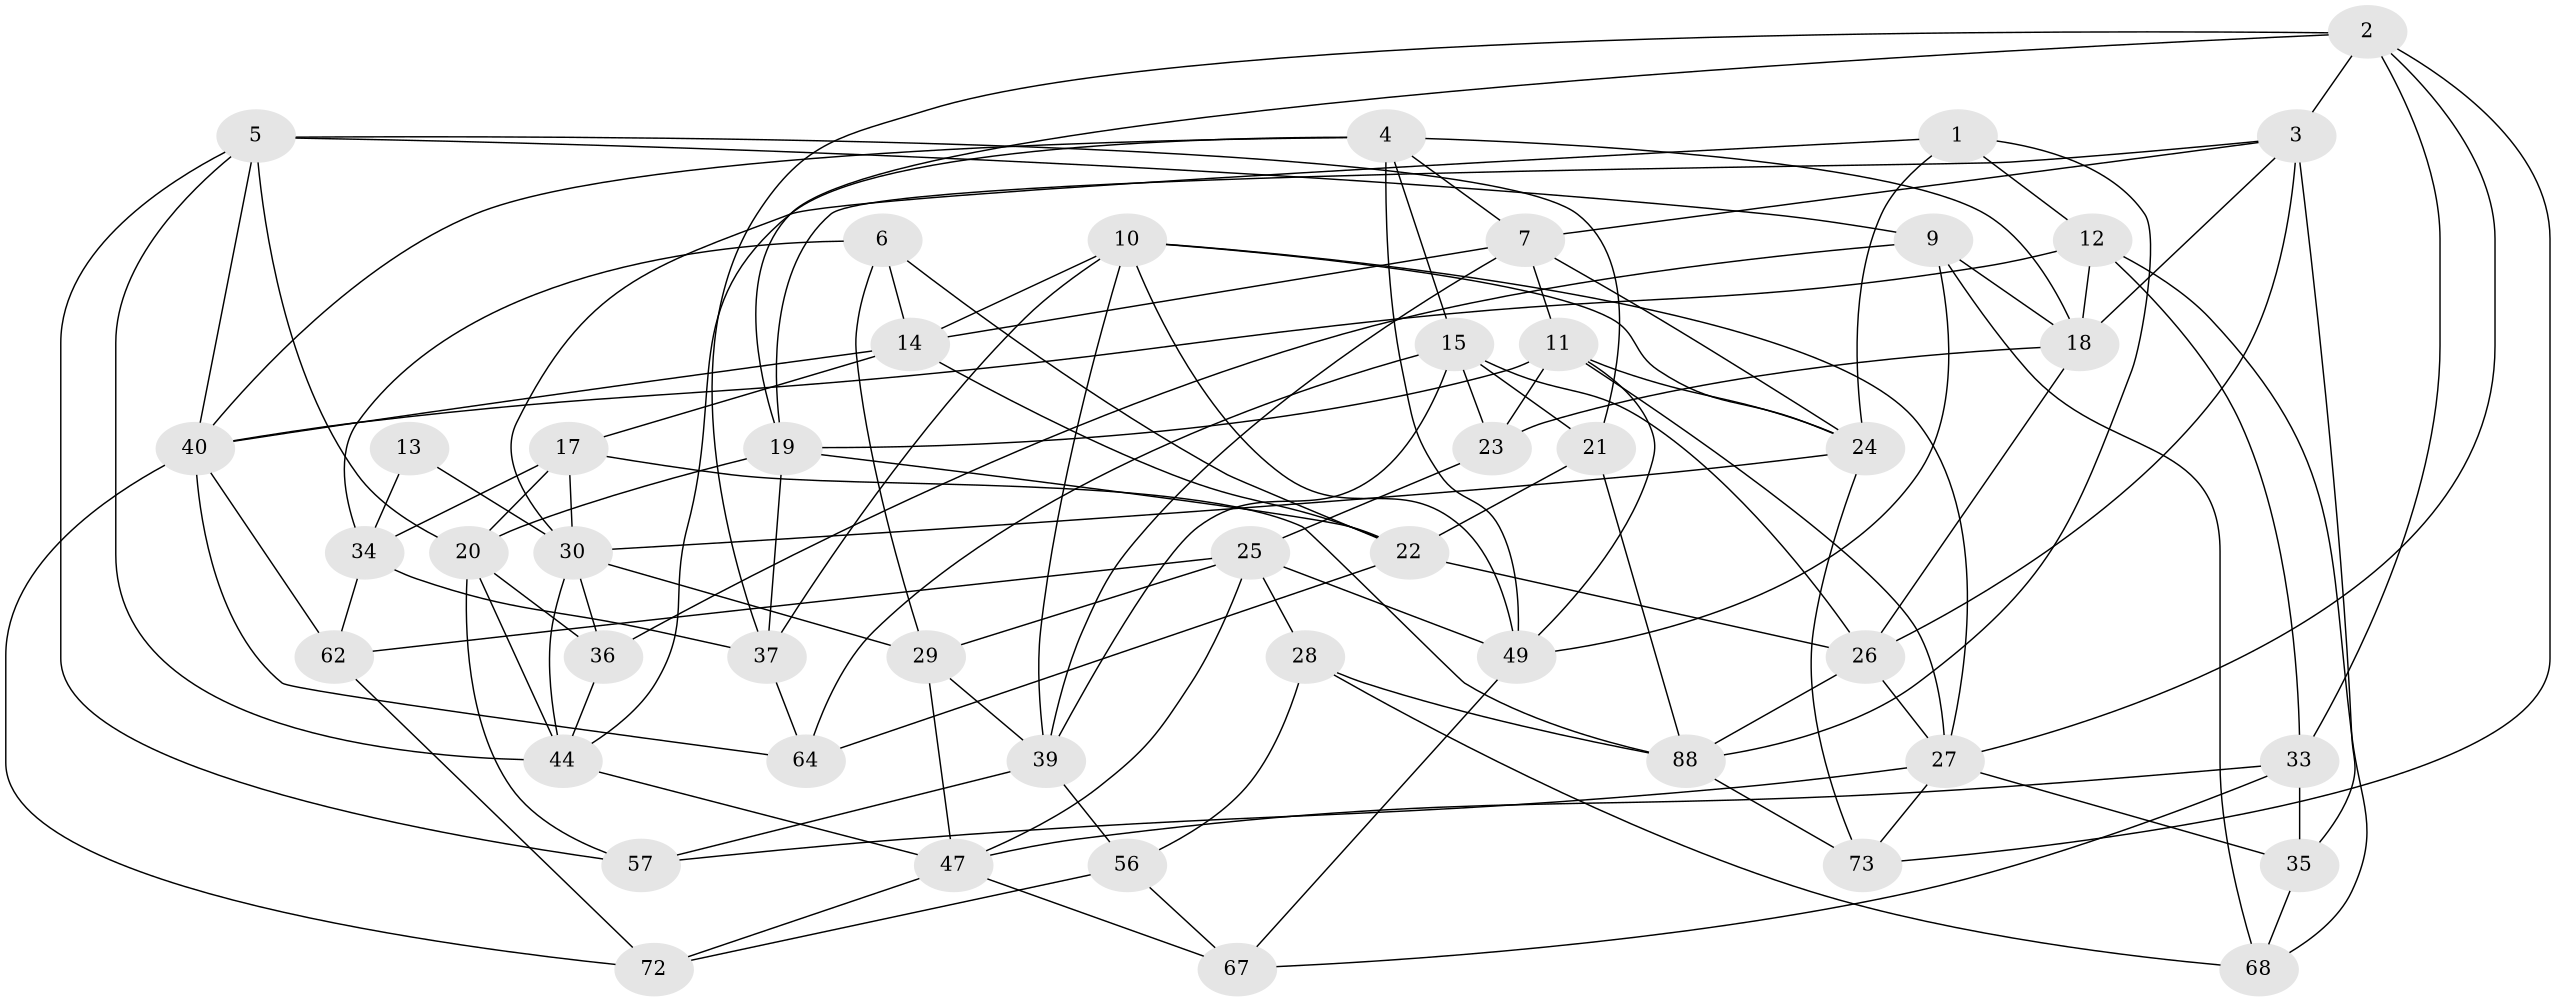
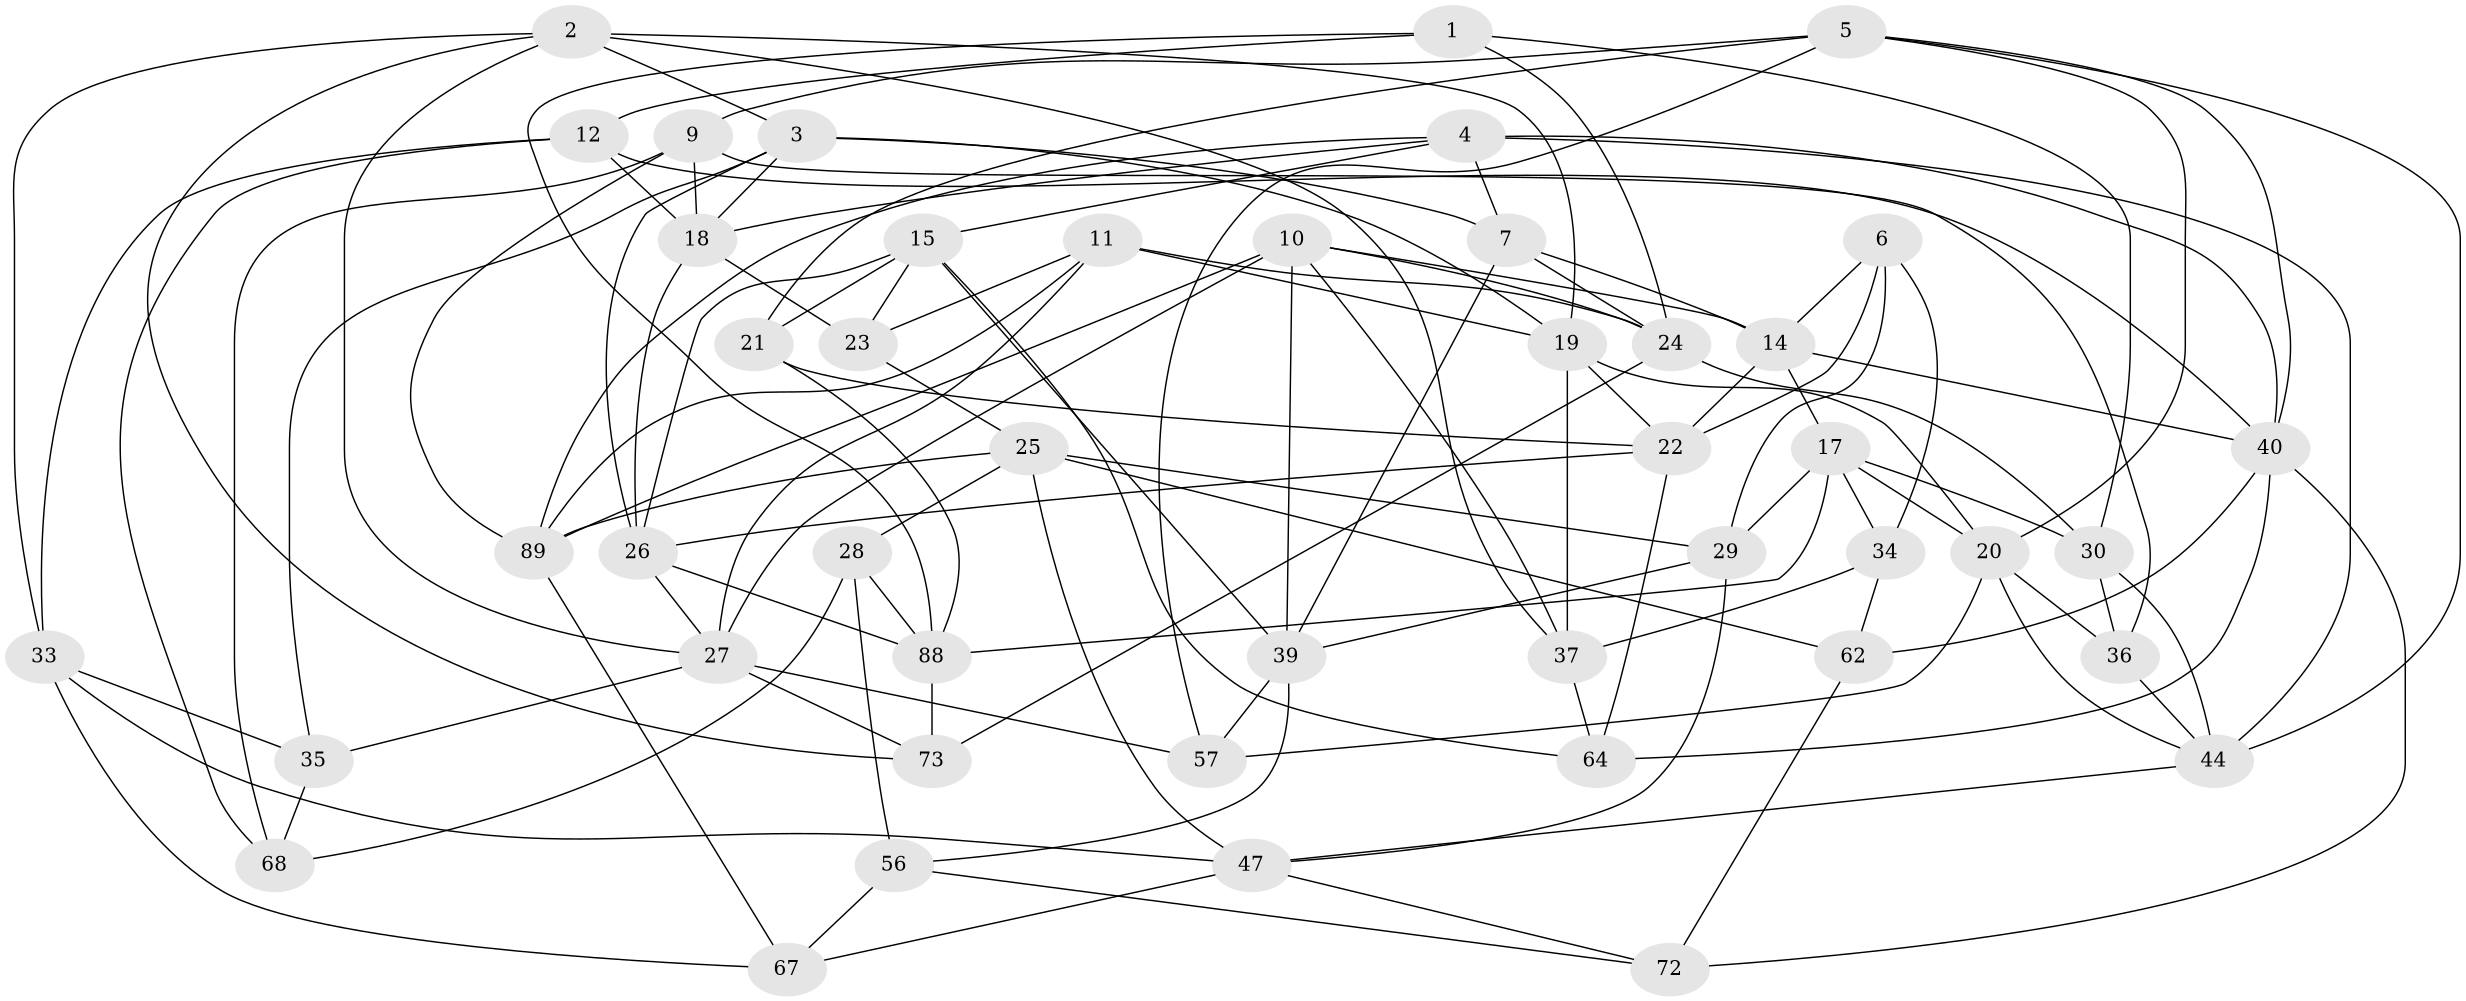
edge "7" -- "11": removed
node "13": removed
edge "30" -- "29": now "17" -- "29"
node "49": label "49" -> "89"
